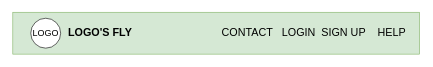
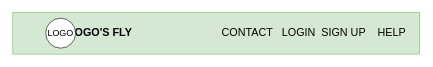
node "LOGO": moved (45, 33) -> (60, 33)
